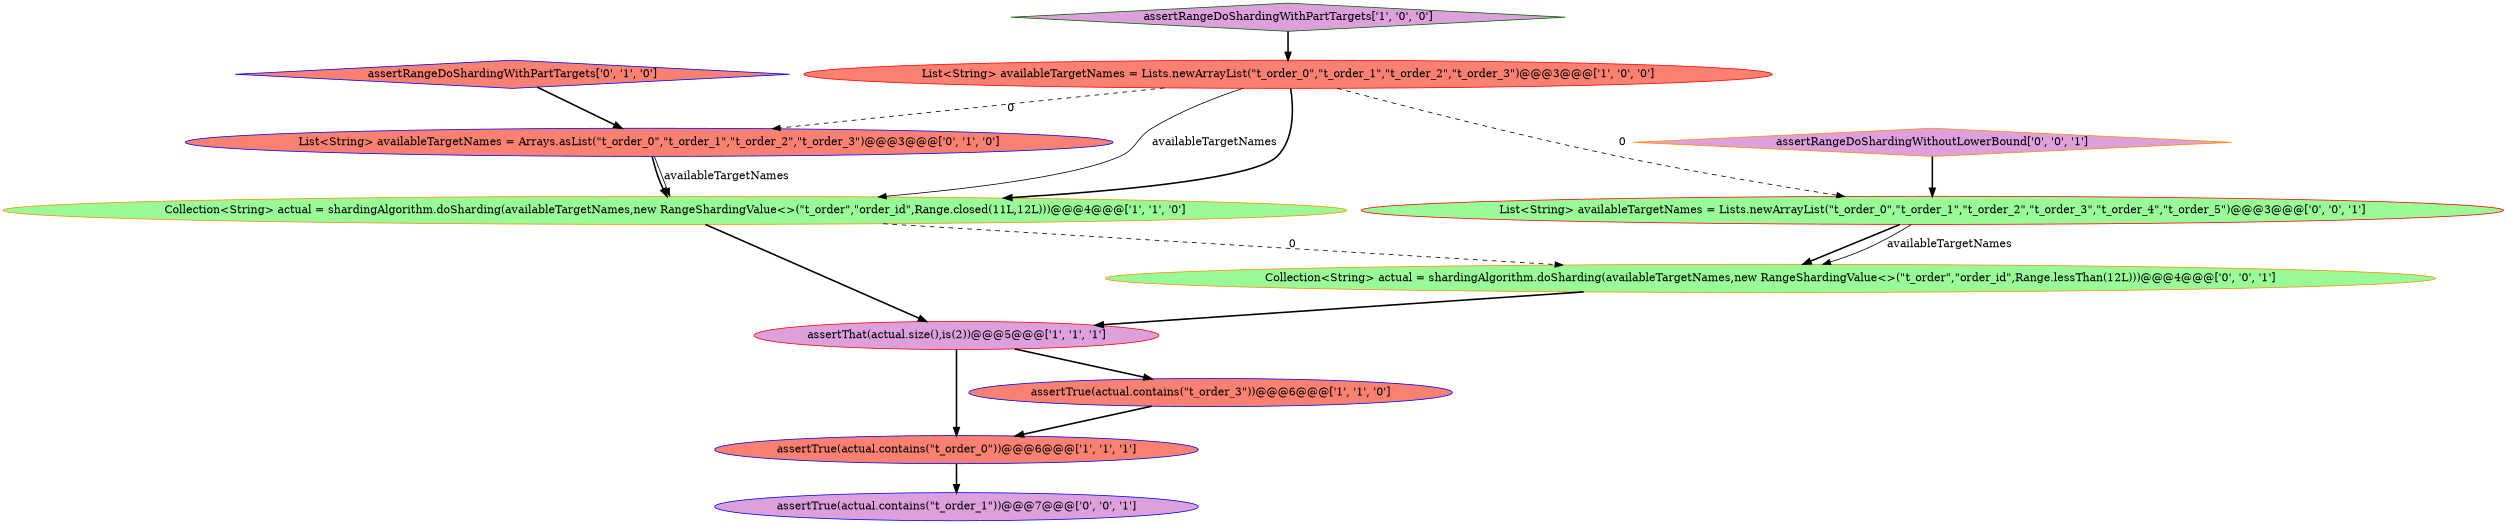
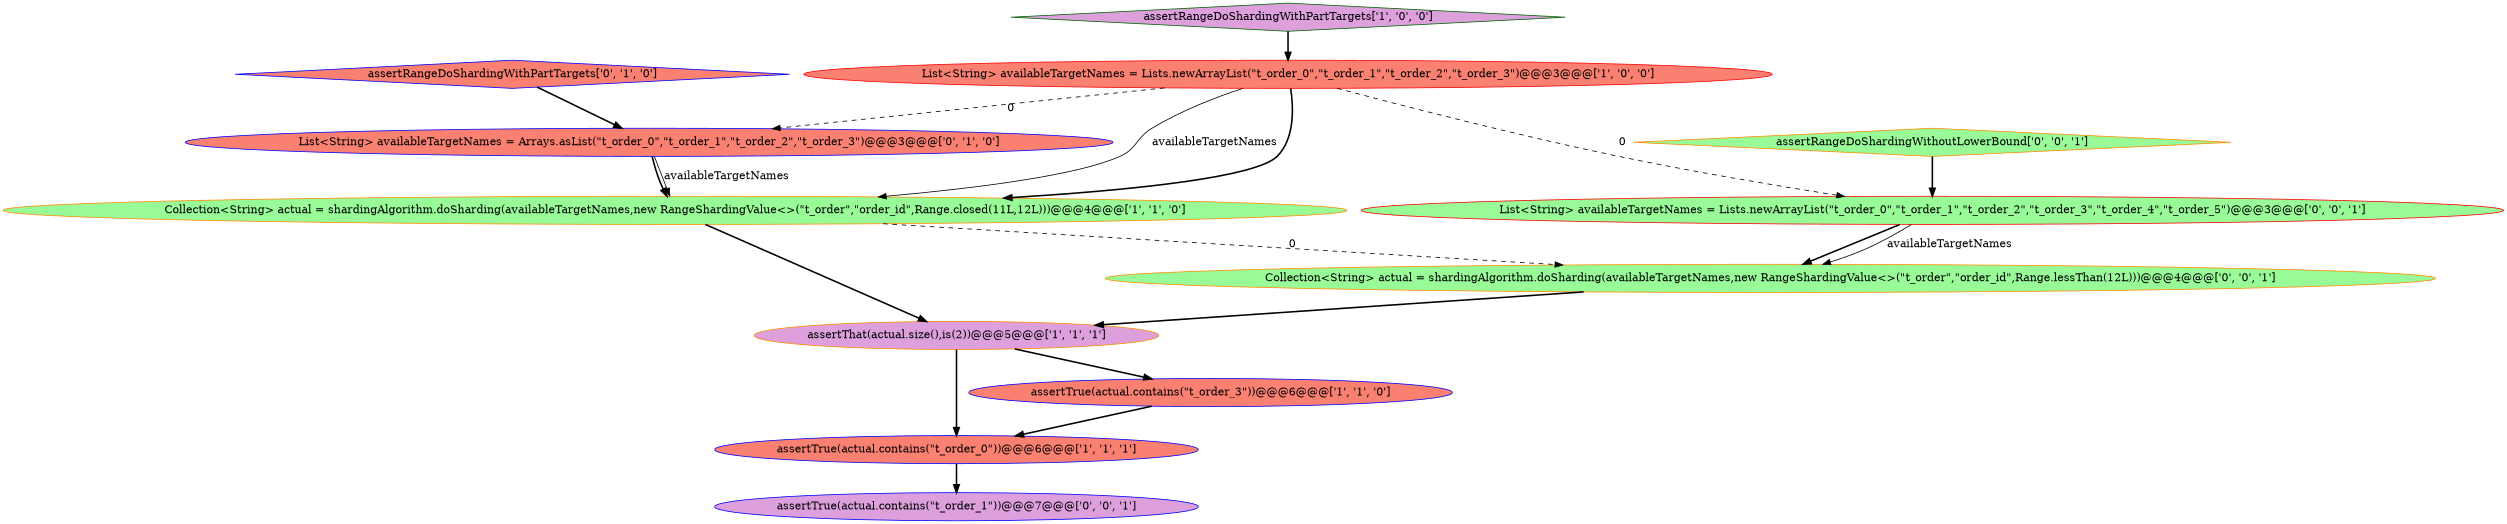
node "assertRangeDoShardingWithoutLowerBound['0', '0', '1']": fillcolor plum -> palegreen
node "assertThat(actual.size(),is(2))@@@5@@@['1', '1', '1']": color red -> darkorange
